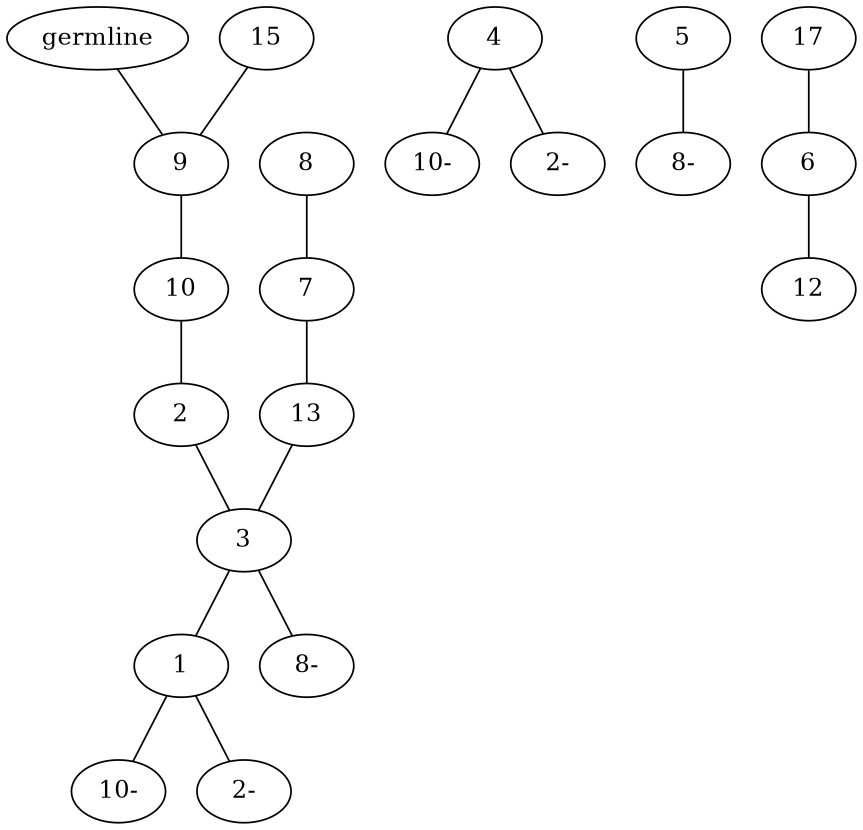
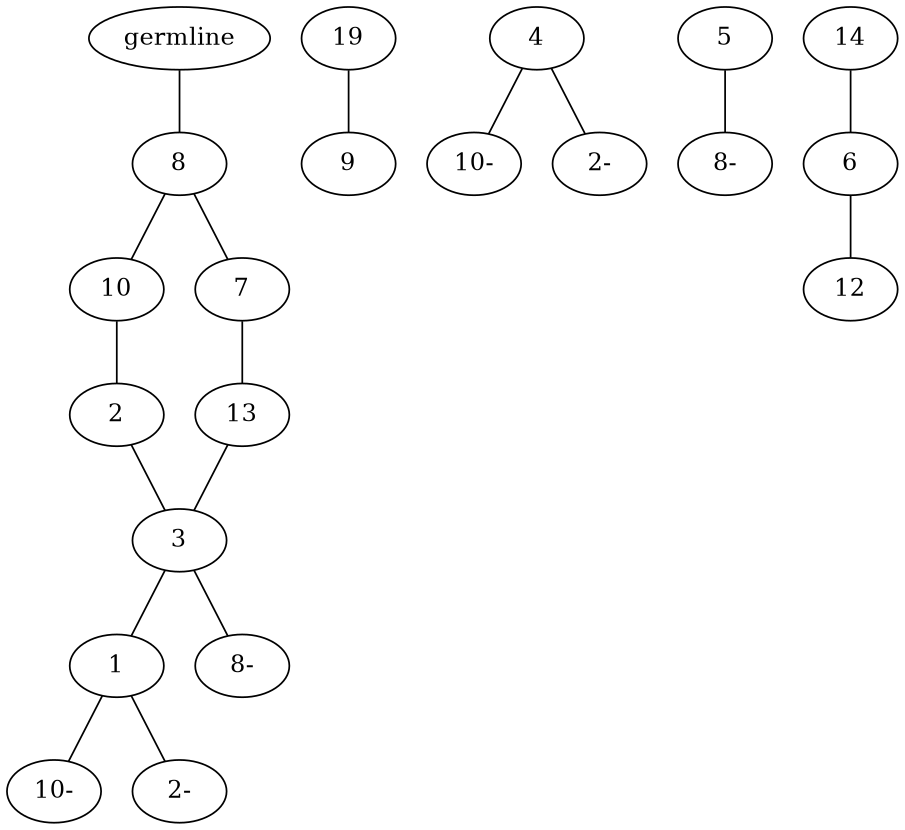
node "15": label "15" -> "19"
node "17": label "17" -> "14"
edge "germline" -- "9": now "germline" -- "8"
edge "9" -- "10": now "8" -- "10"
